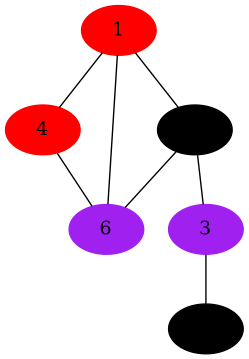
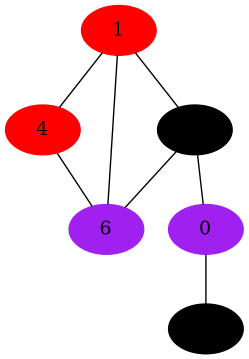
node "3": label "3" -> "0"
